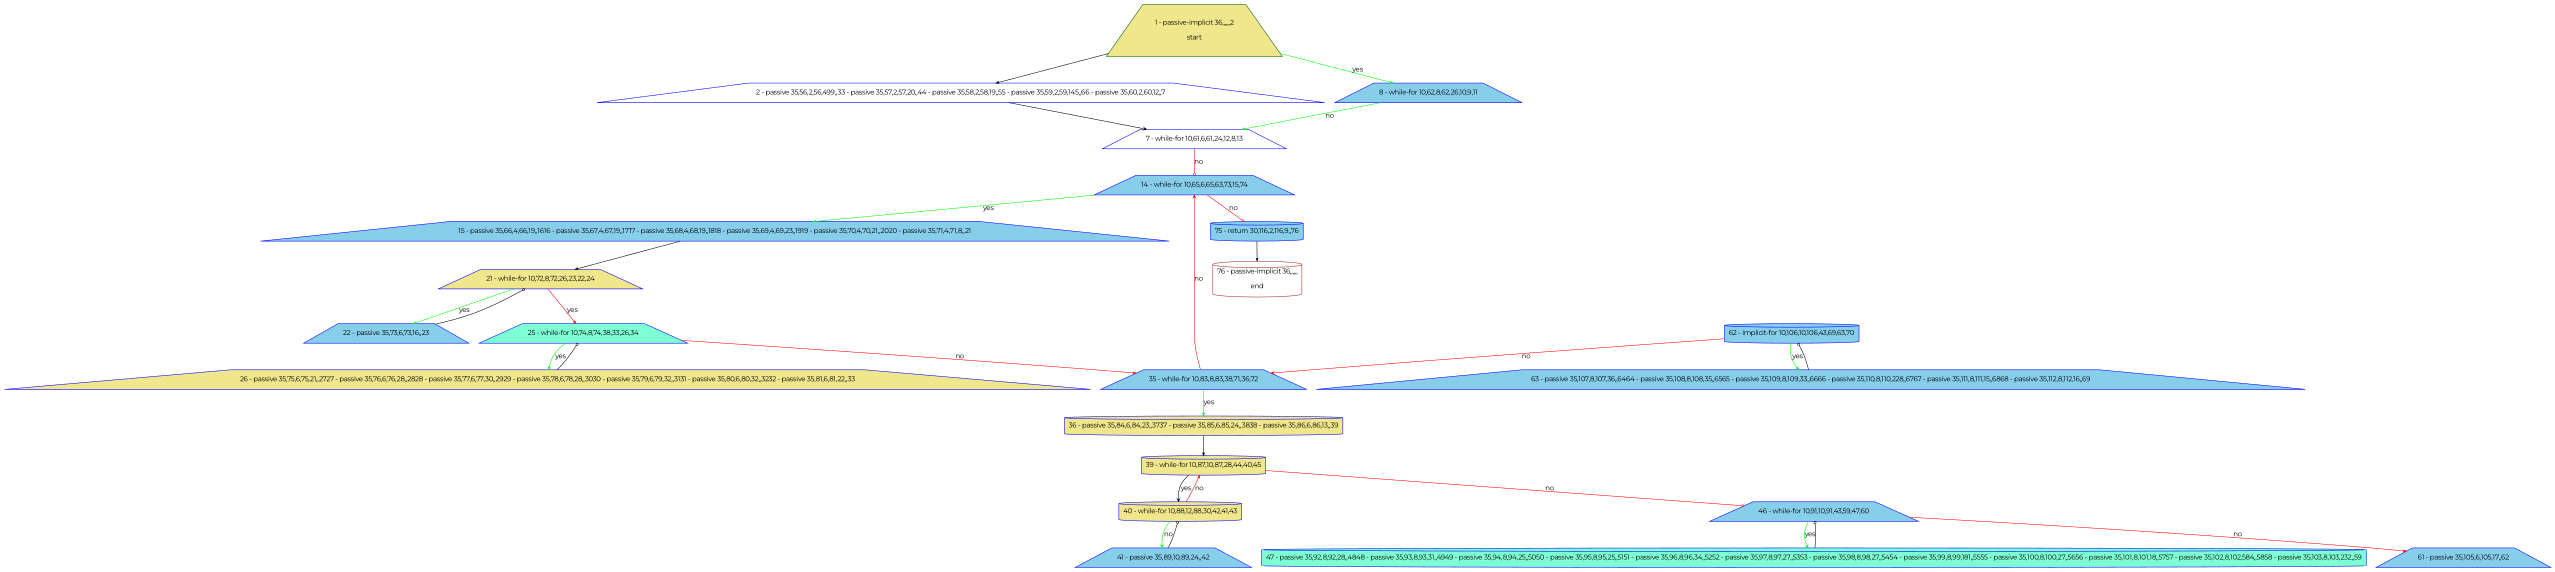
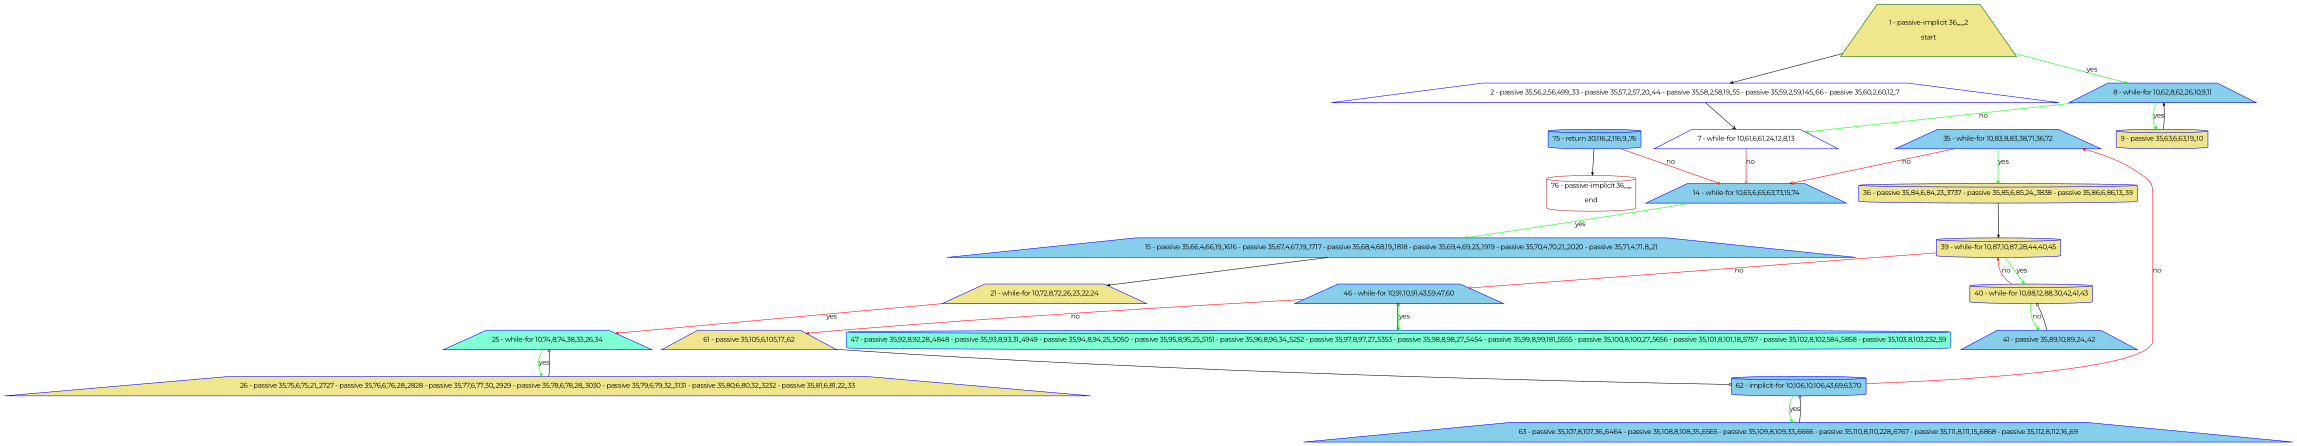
node "9 - passive 35,63,6,63,19,,10": added
edge "14 - while-for 10,65,6,65,63,73,15,74" -> "75 - return 30,116,2,116,9,,76": reversed
node "22 - passive 35,73,6,73,16,,23": removed
edge "25 - while-for 10,74,8,74,38,33,26,34" -> "35 - while-for 10,83,8,83,38,71,36,72": removed, label "no"
edge "61 - passive 35,105,6,105,17,,62" -> "62 - implicit-for 10,106,10,106,43,69,63,70": added
edge "39 - while-for 10,87,10,87,28,44,40,45" -> "40 - while-for 10,88,12,88,30,42,41,43": color #000000 -> #00ff00
node "61 - passive 35,105,6,105,17,,62": fillcolor skyblue -> khaki
